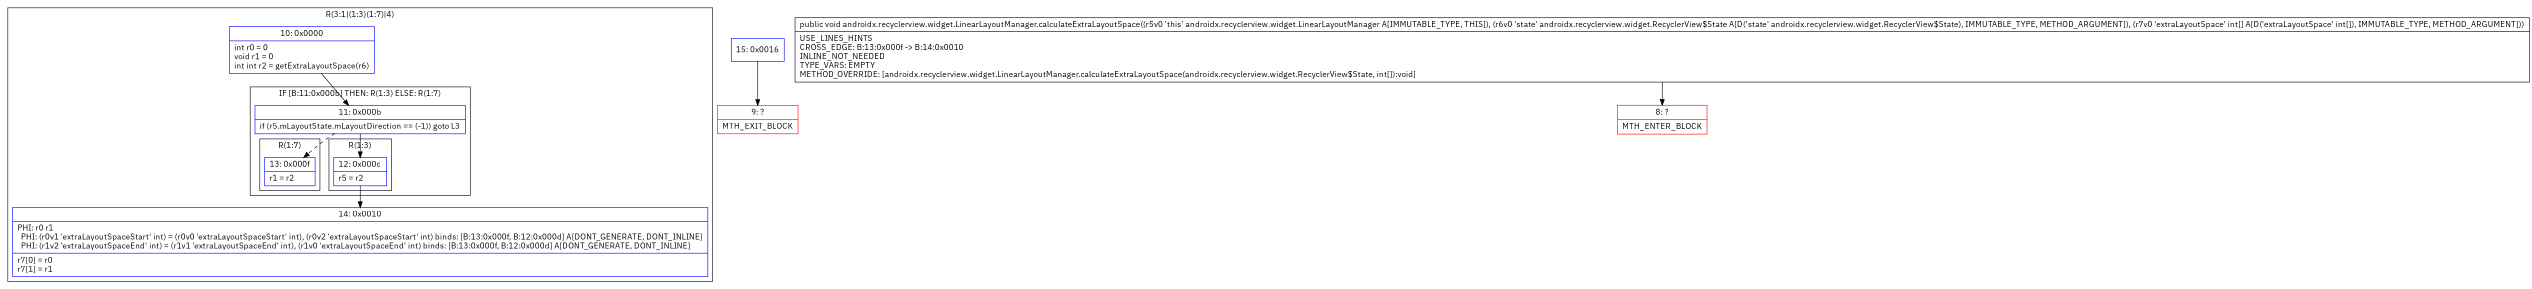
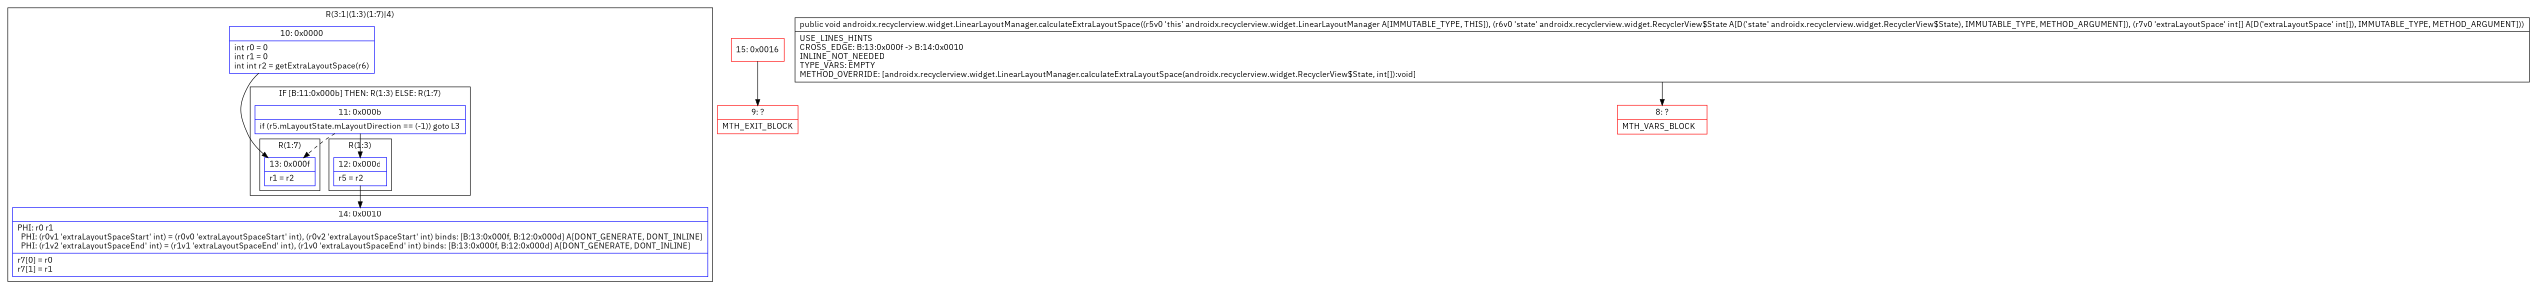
node "15: 0x0016": color blue -> red
node "10: 0x0000": text "void r1 = 0" -> "int r1 = 0"
edge "10: 0x0000" -> "11: 0x000b": now "10: 0x0000" -> "13: 0x000f"
node "8: ?": text "MTH_ENTER_BLOCK" -> "MTH_VARS_BLOCK"
